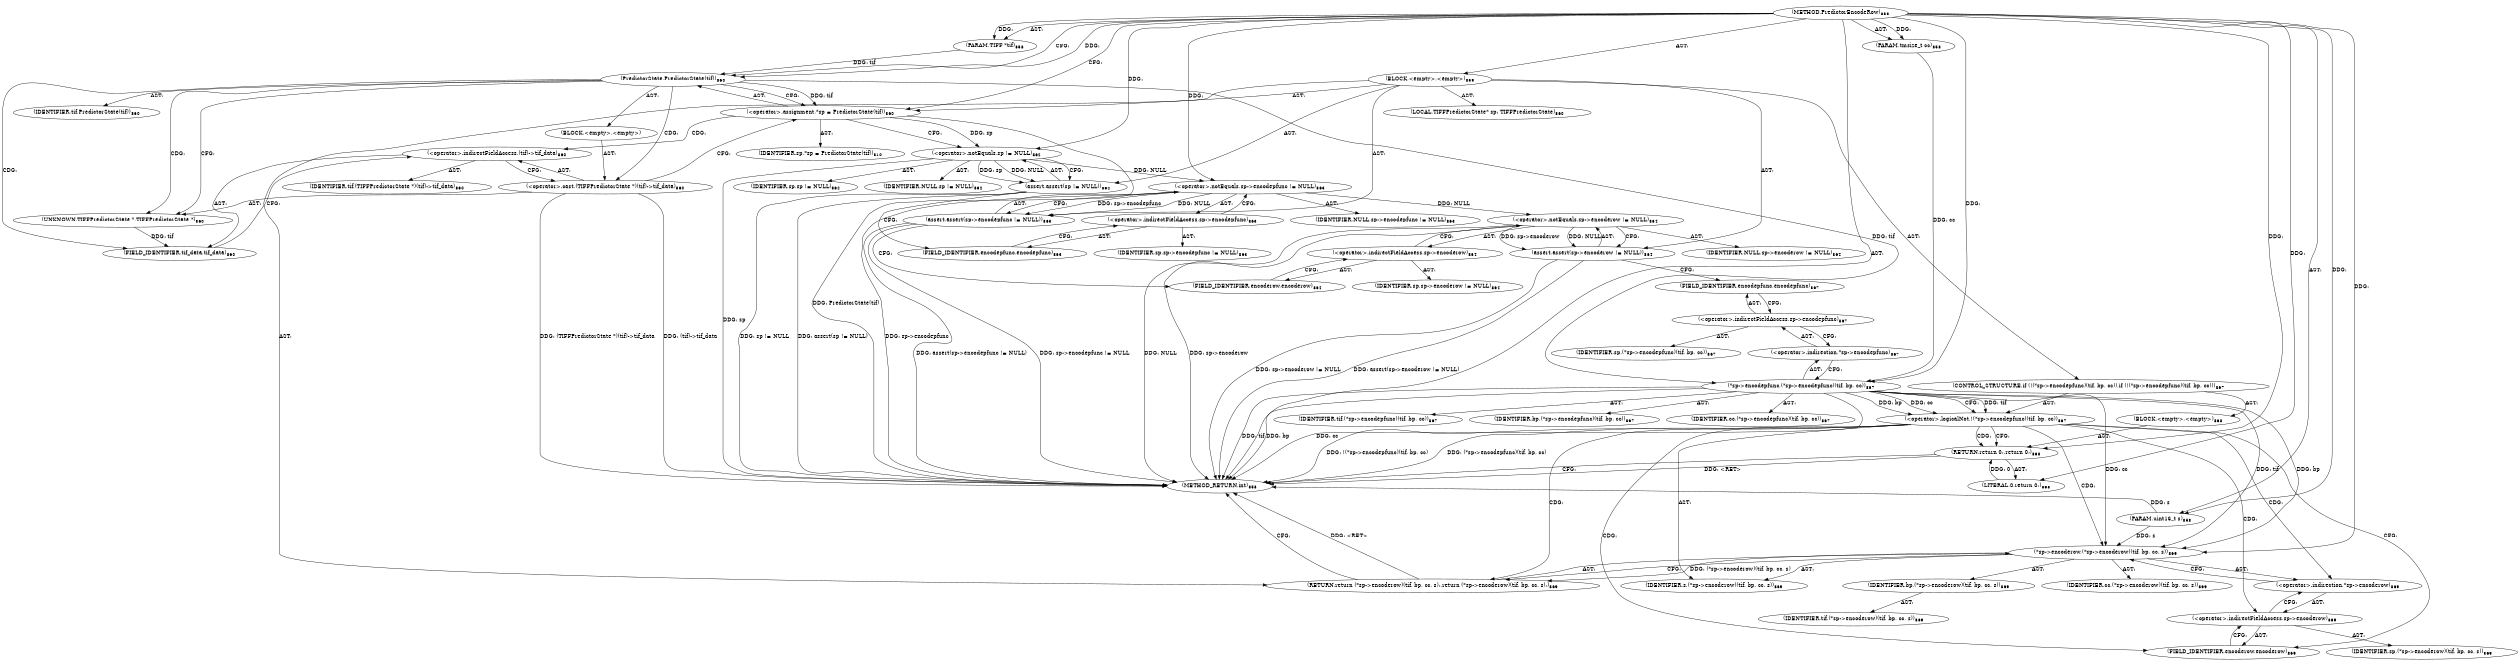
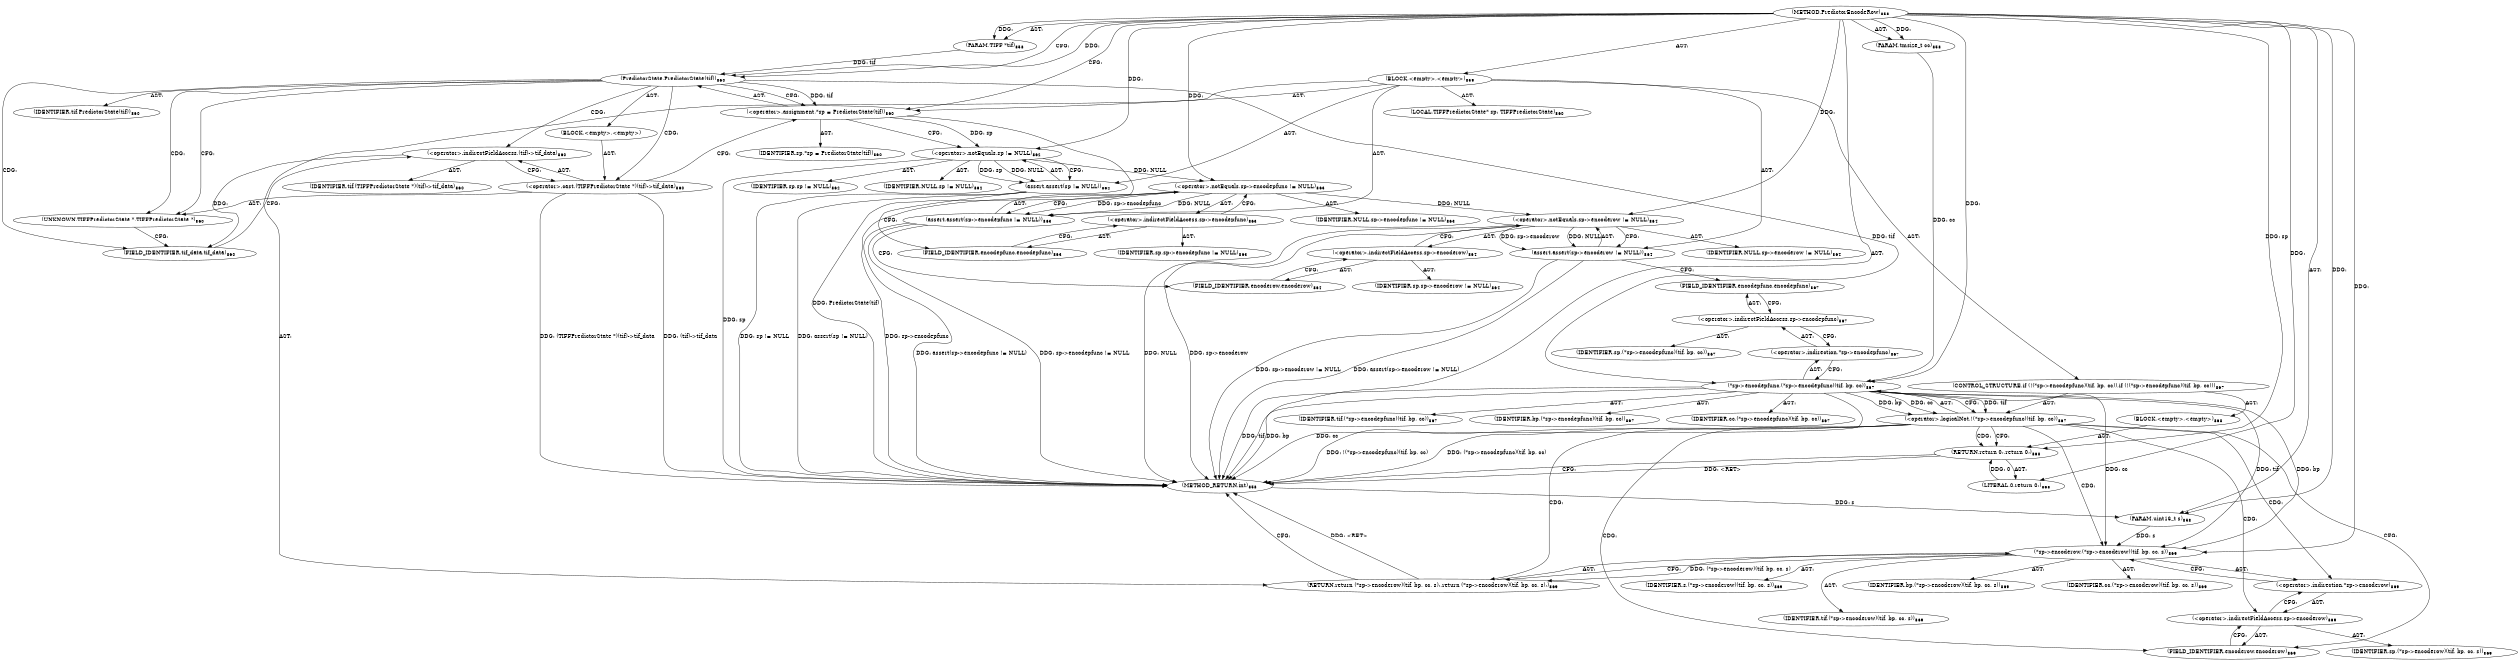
edge "(<operator>.assignment,*sp = PredictorState(tif))" -> "(<operator>.indirectFieldAccess,(tif)->tif_data)": now "(PredictorState,PredictorState(tif))" -> "(<operator>.indirectFieldAccess,(tif)->tif_data)"
node "(IDENTIFIER,sp,*sp = PredictorState(tif))": text "810" -> "860"
edge "(METHOD,PredictorEncodeRow)" -> "(<operator>.notEquals,sp->encoderow != NULL)": added, label "DDG:"
edge "(<operator>.indirectFieldAccess,(tif)->tif_data)" -> "(FIELD_IDENTIFIER,tif_data,tif_data)": label "AST: " -> "DDG: "
edge "(UNKNOWN,TIFFPredictorState *,TIFFPredictorState *)" -> "(FIELD_IDENTIFIER,tif_data,tif_data)": label "DDG: tif" -> "CFG: "
edge "(METHOD,PredictorEncodeRow)" -> "(RETURN,return 0;,return 0;)": label "DDG: " -> "DDG: sp"
edge "(<operator>.logicalNot,!(*sp->encodepfunc)(tif, bp, cc))" -> "(IDENTIFIER,s,(*sp->encoderow)(tif, bp, cc, s))": now "(<operator>.logicalNot,!(*sp->encodepfunc)(tif, bp, cc))" -> "(*sp->encodepfunc,(*sp->encodepfunc)(tif, bp, cc))"
edge "(PARAM,uint16_t s)" -> "(METHOD_RETURN,int)": reversed
edge "(IDENTIFIER,bp,(*sp->encoderow)(tif, bp, cc, s))" -> "(IDENTIFIER,tif,(*sp->encoderow)(tif, bp, cc, s))": now "(*sp->encoderow,(*sp->encoderow)(tif, bp, cc, s))" -> "(IDENTIFIER,tif,(*sp->encoderow)(tif, bp, cc, s))"
